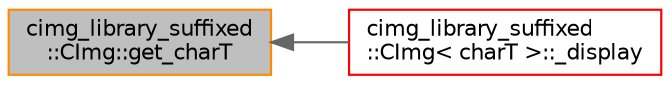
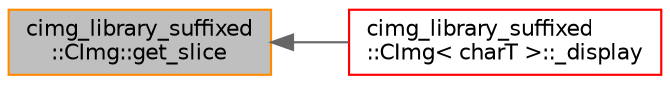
node "cimg_library_suffixed ::CImg::get_charT": label "cimg_library_suffixed ::CImg::get_charT" -> "cimg_library_suffixed ::CImg::get_slice"
